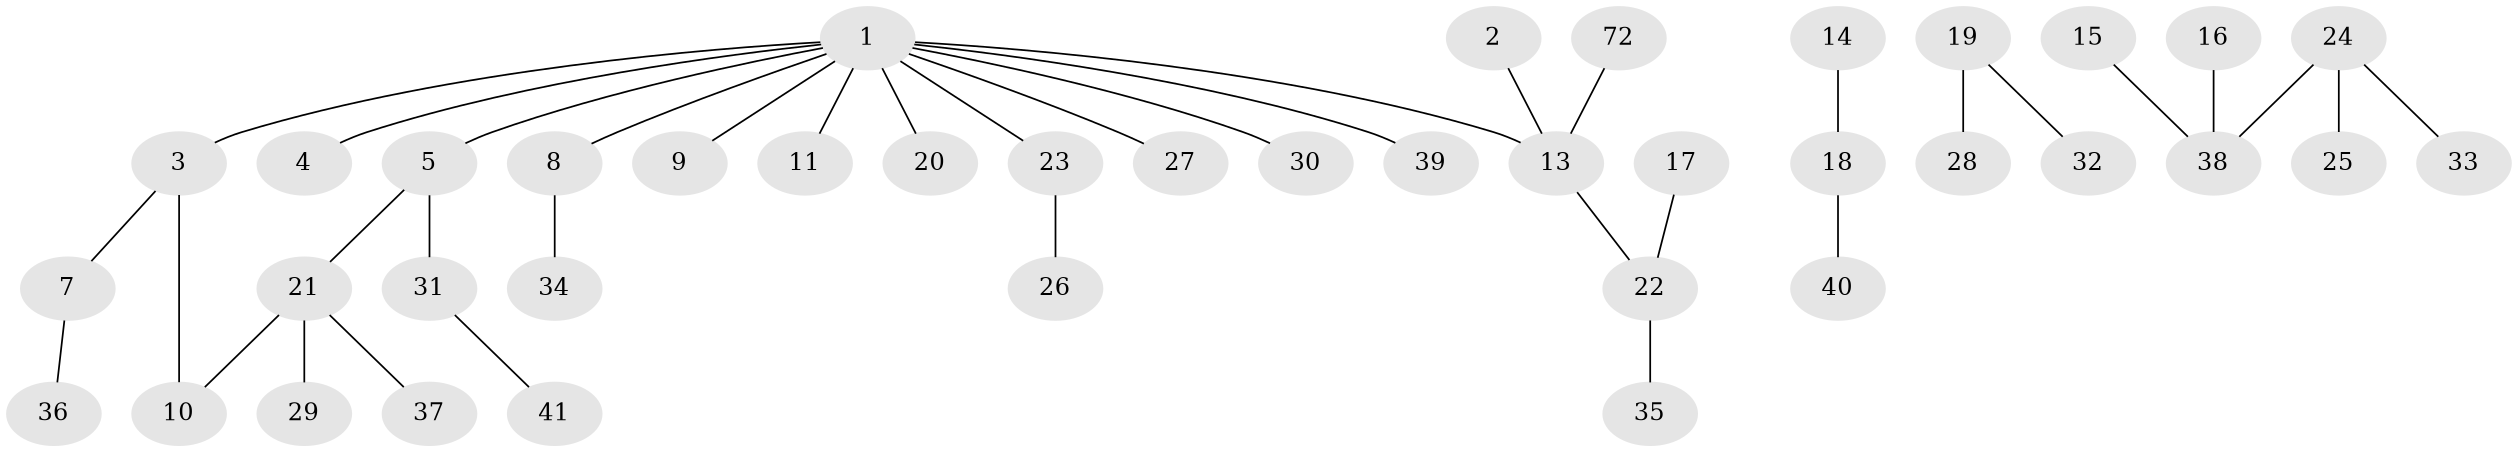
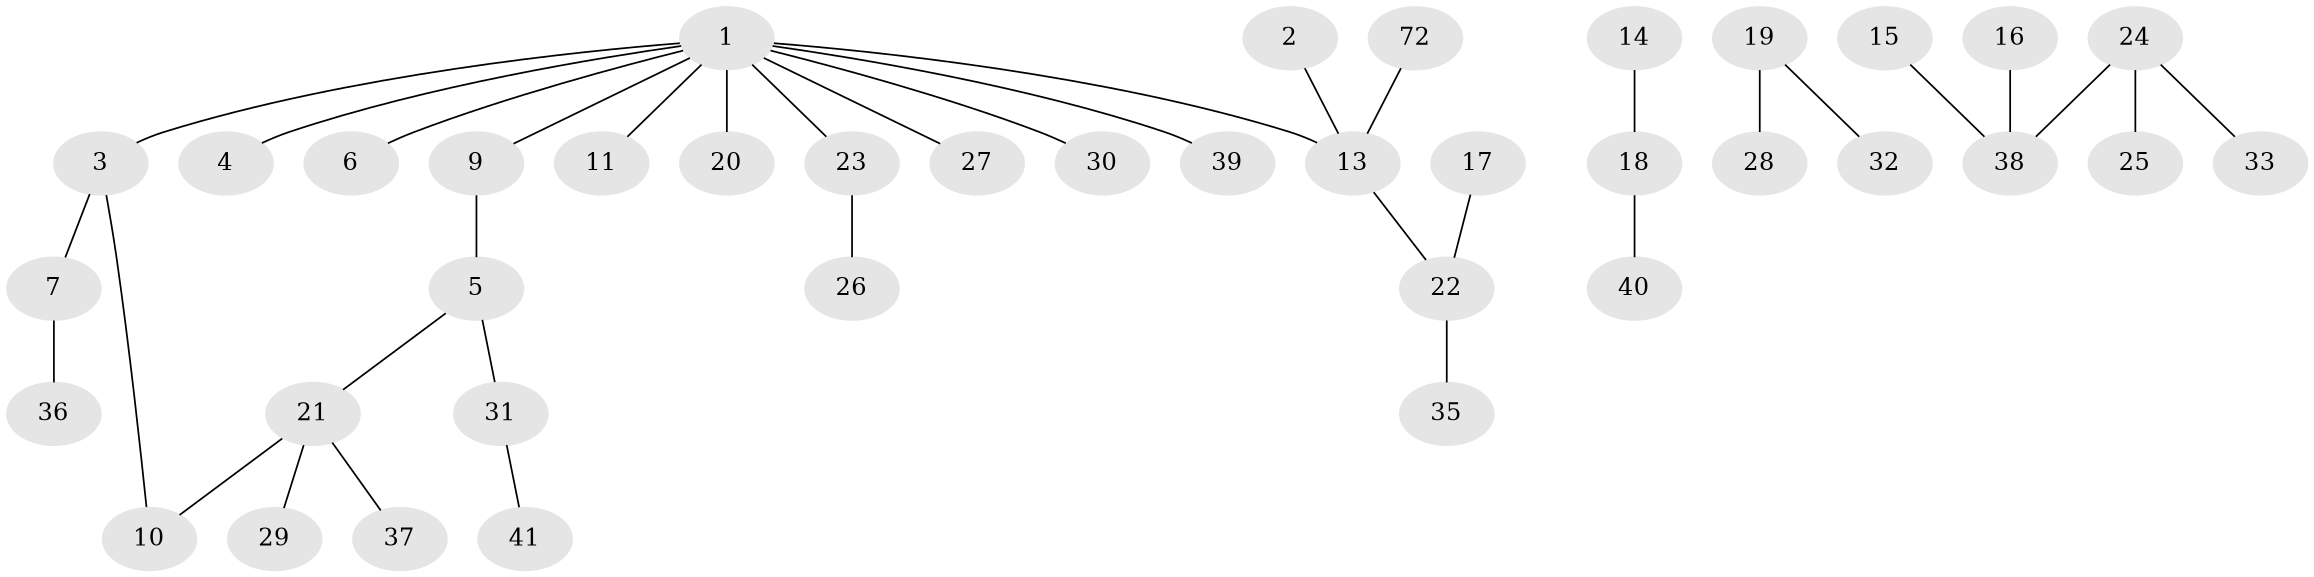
edge "1" -- "5": now "9" -- "5"
node "8": label "8" -> "6"
node "34": removed
